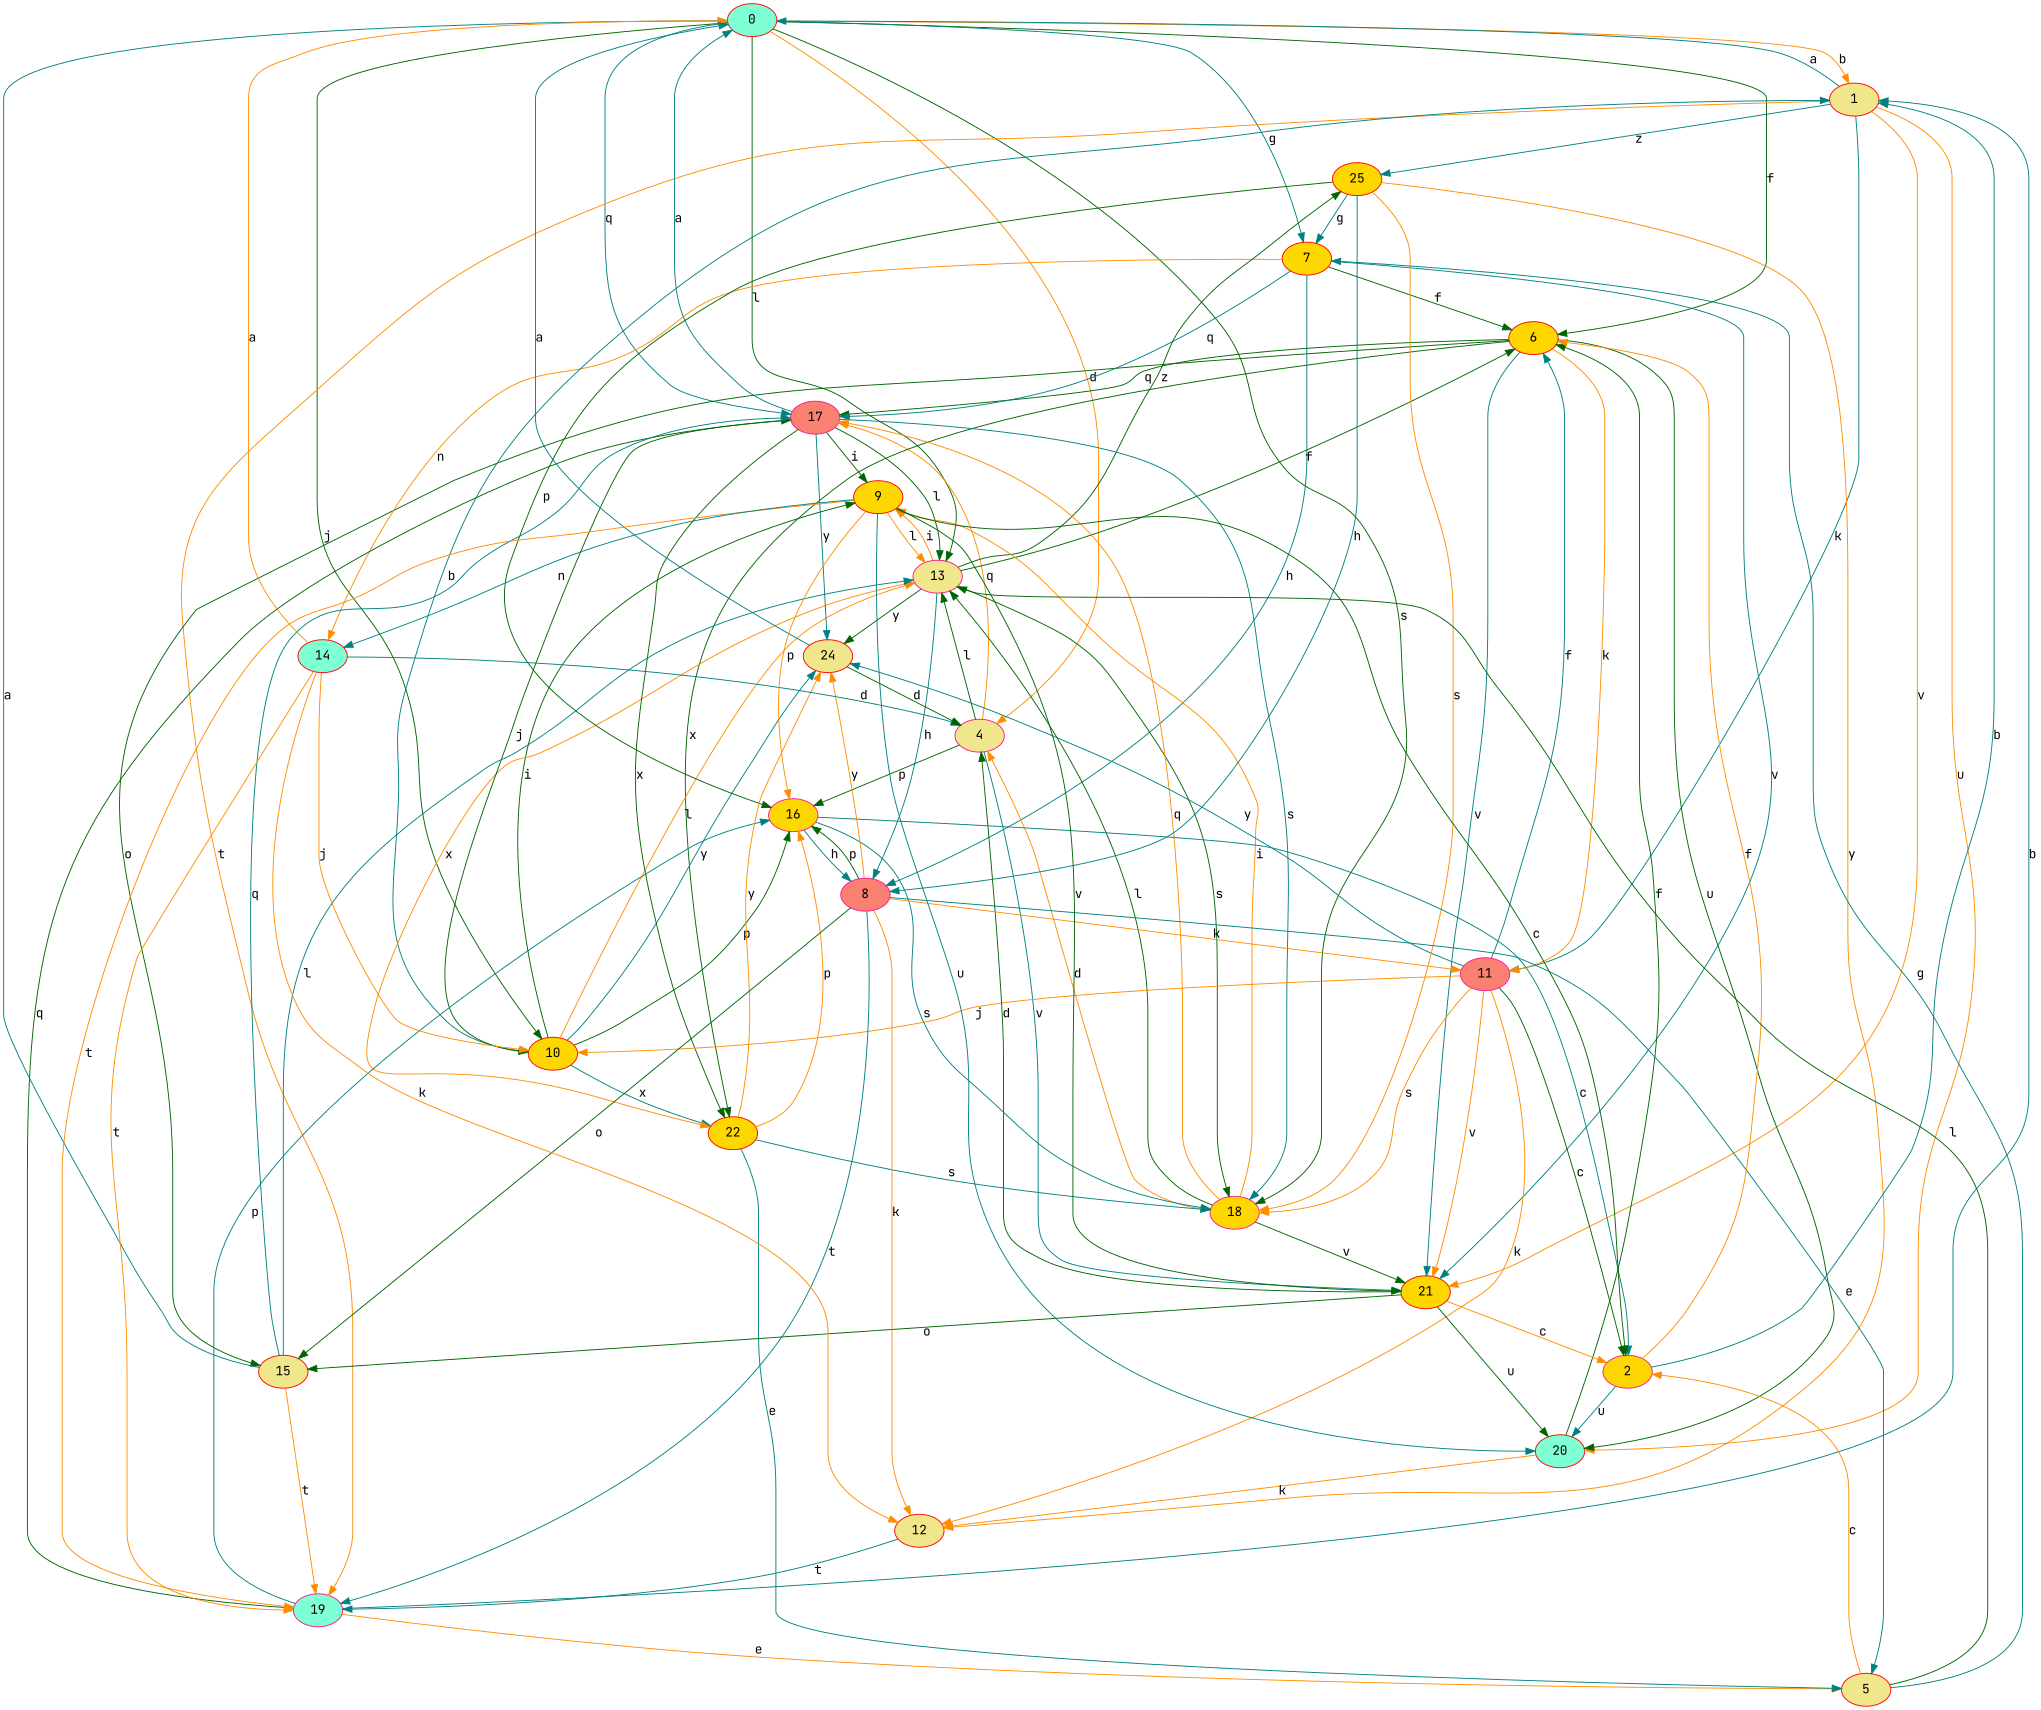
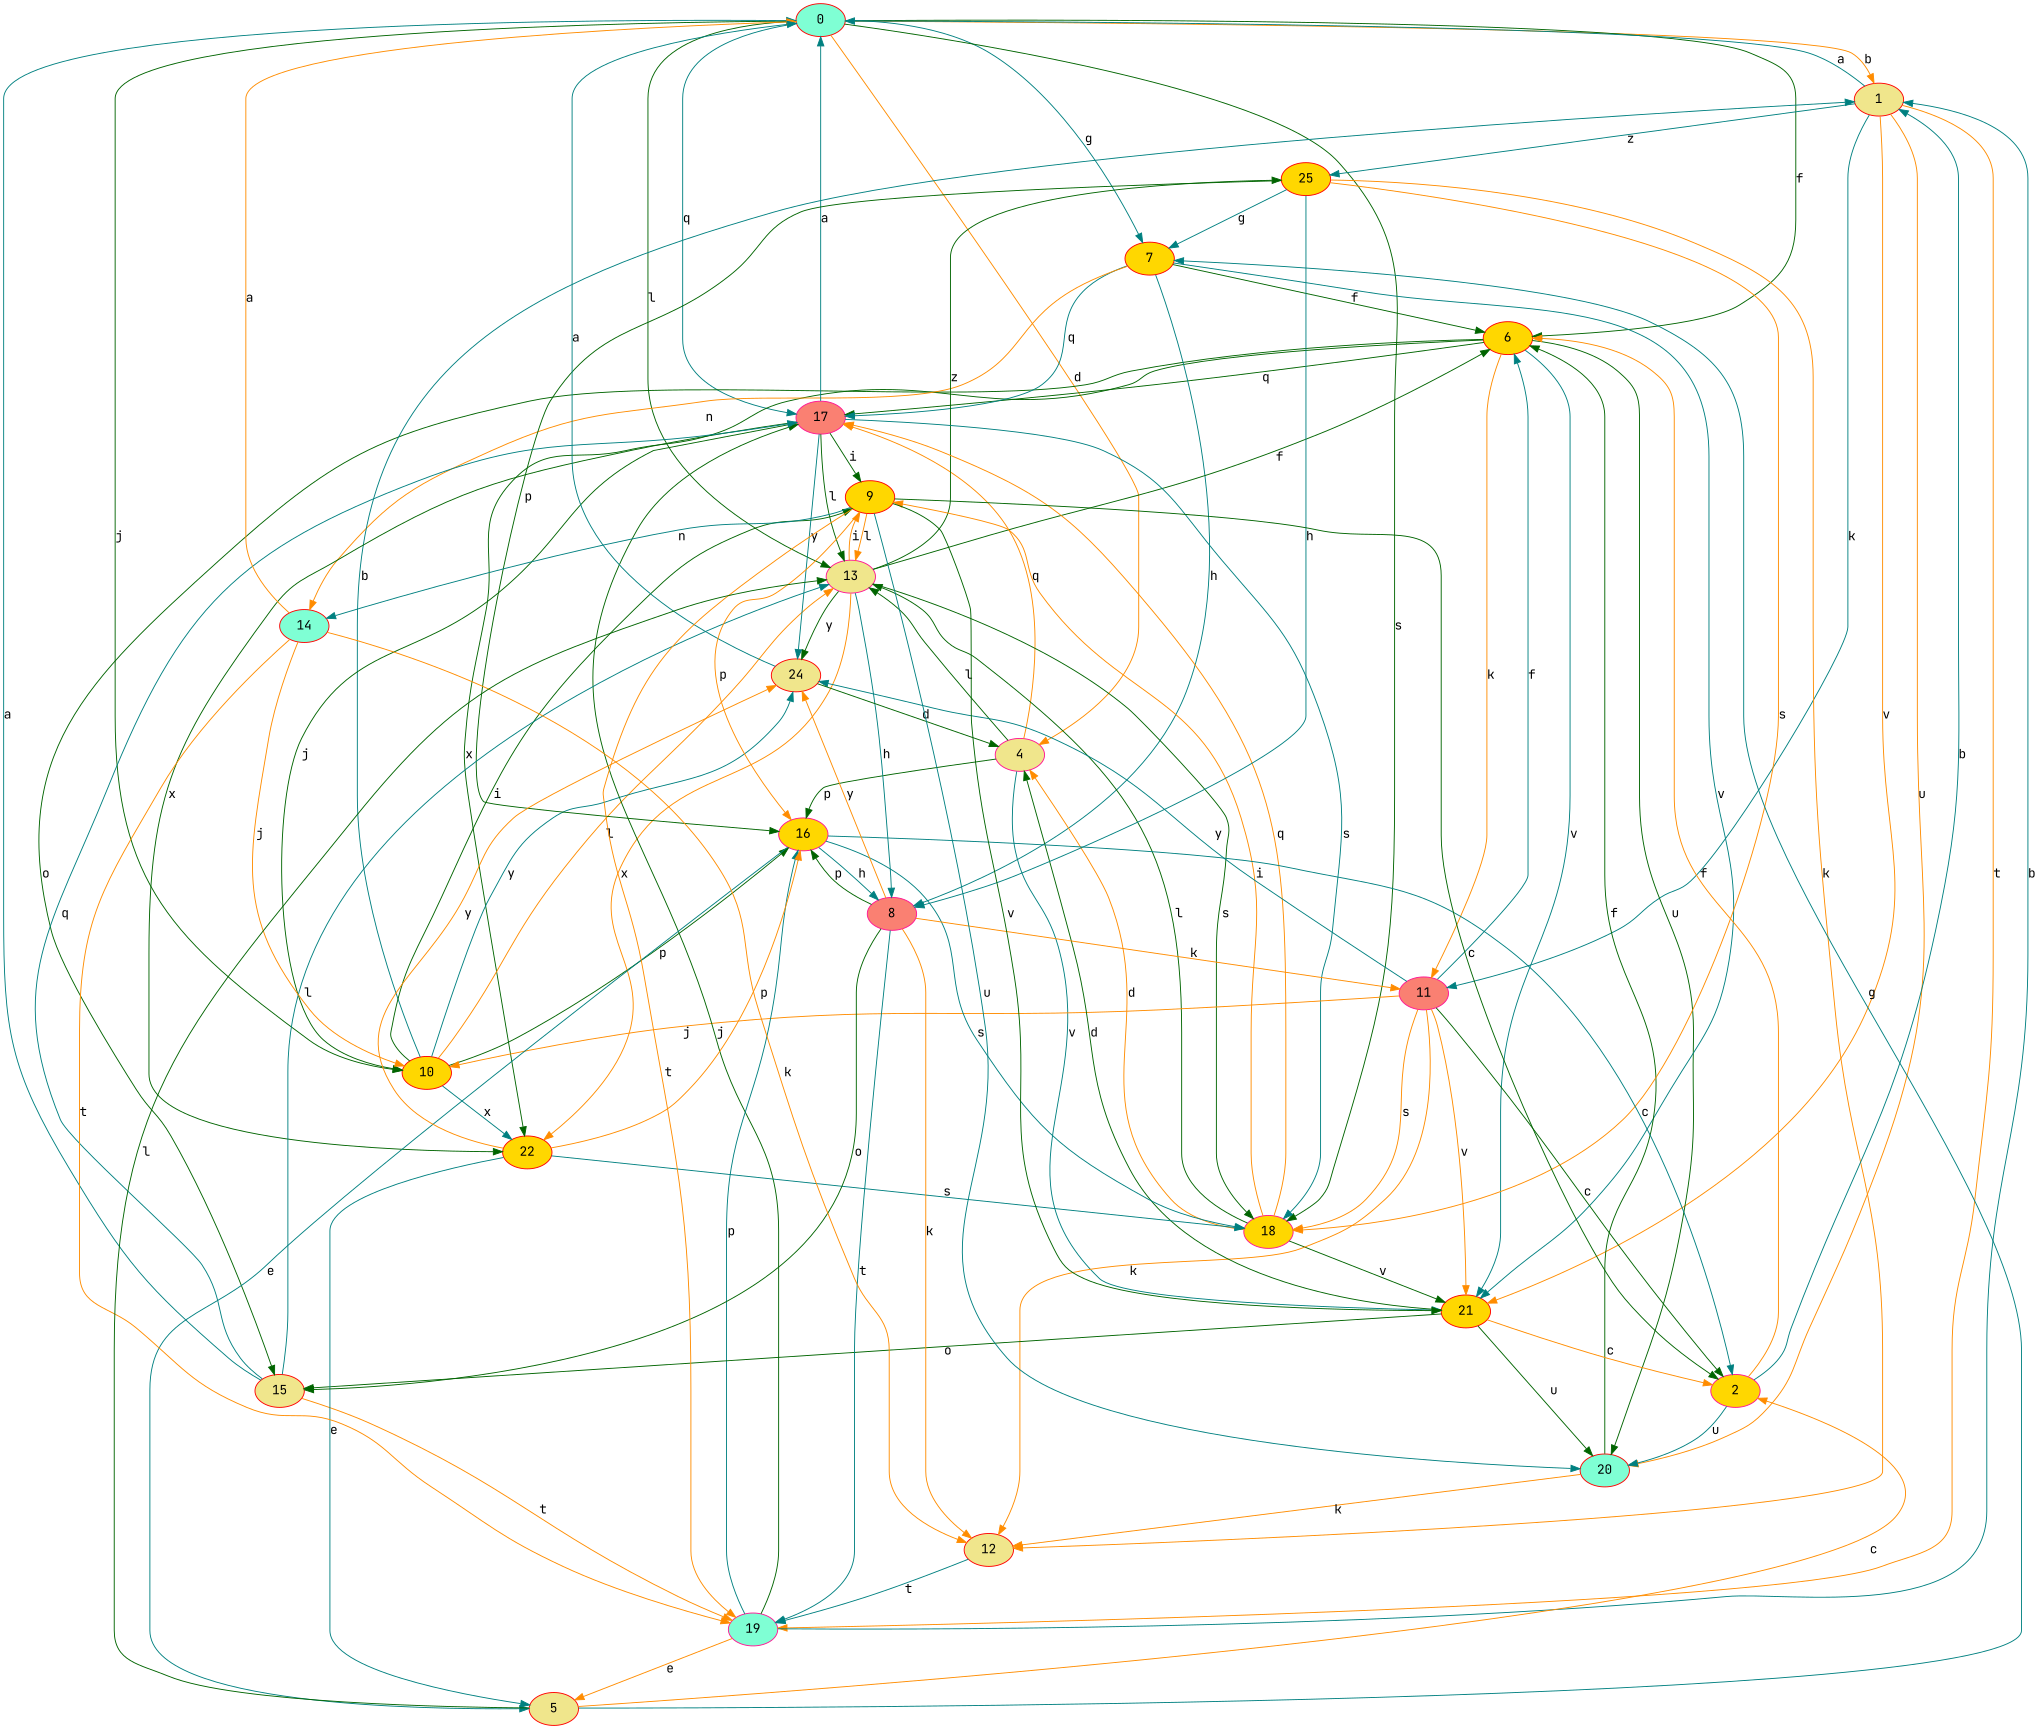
edge "14" -> "4": removed, label "d"
edge "25" -> "12": label "y" -> "k"
edge "19" -> "17": label "q" -> "j"
edge "8" -> "5": now "16" -> "5"
